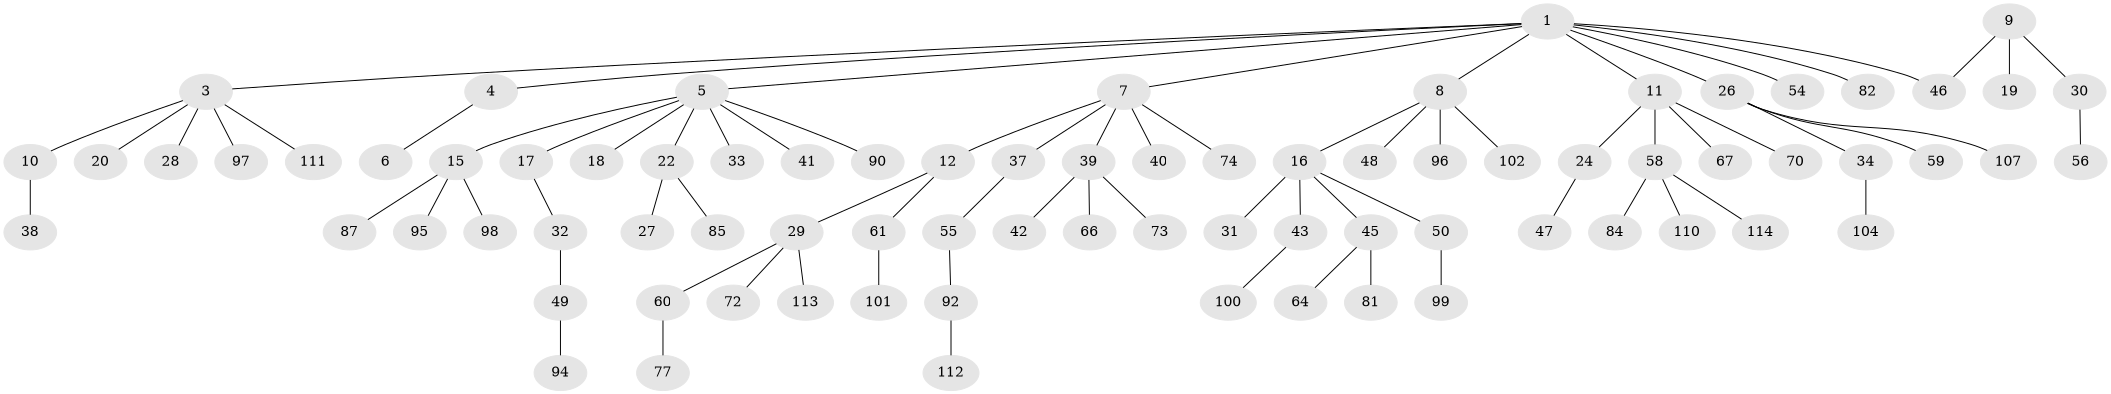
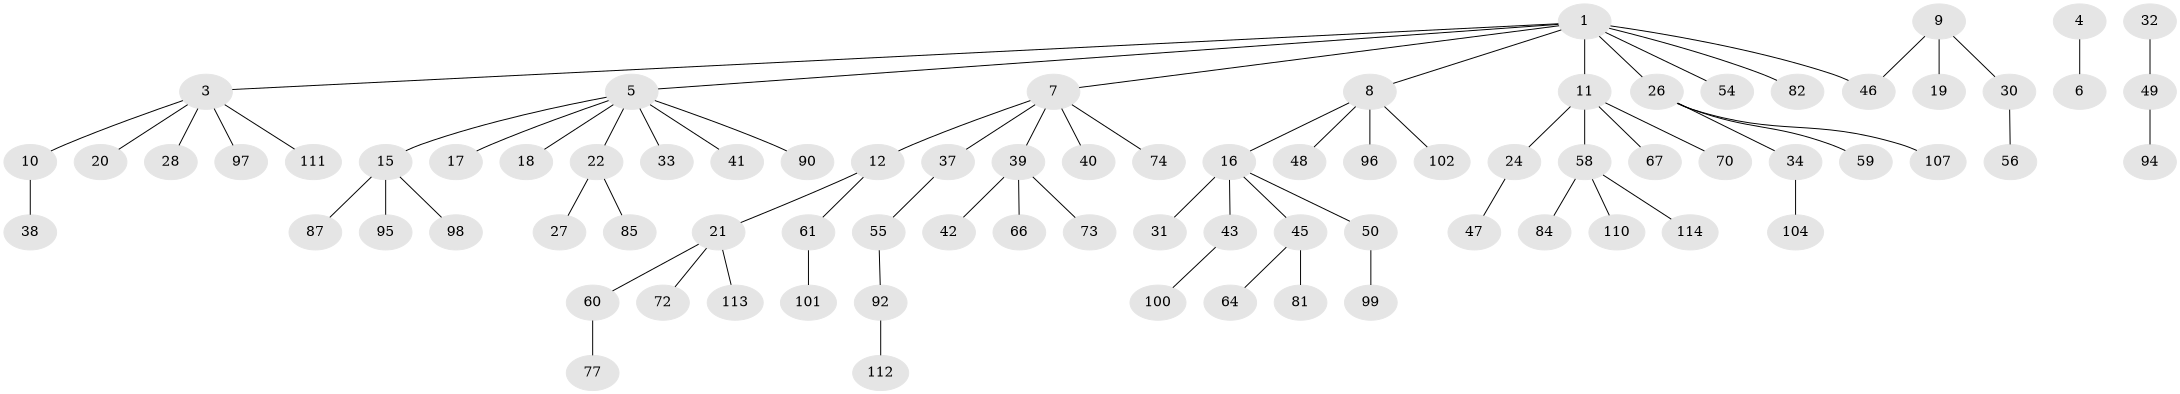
edge "1" -- "4": removed
edge "17" -- "32": removed
node "29": label "29" -> "21"
